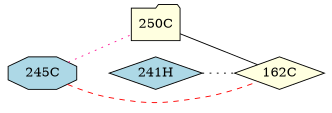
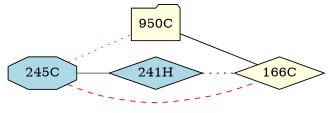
node "250C": label "250C" -> "950C"
edge "245C" -- "241H": added
node "162C": label "162C" -> "166C"
